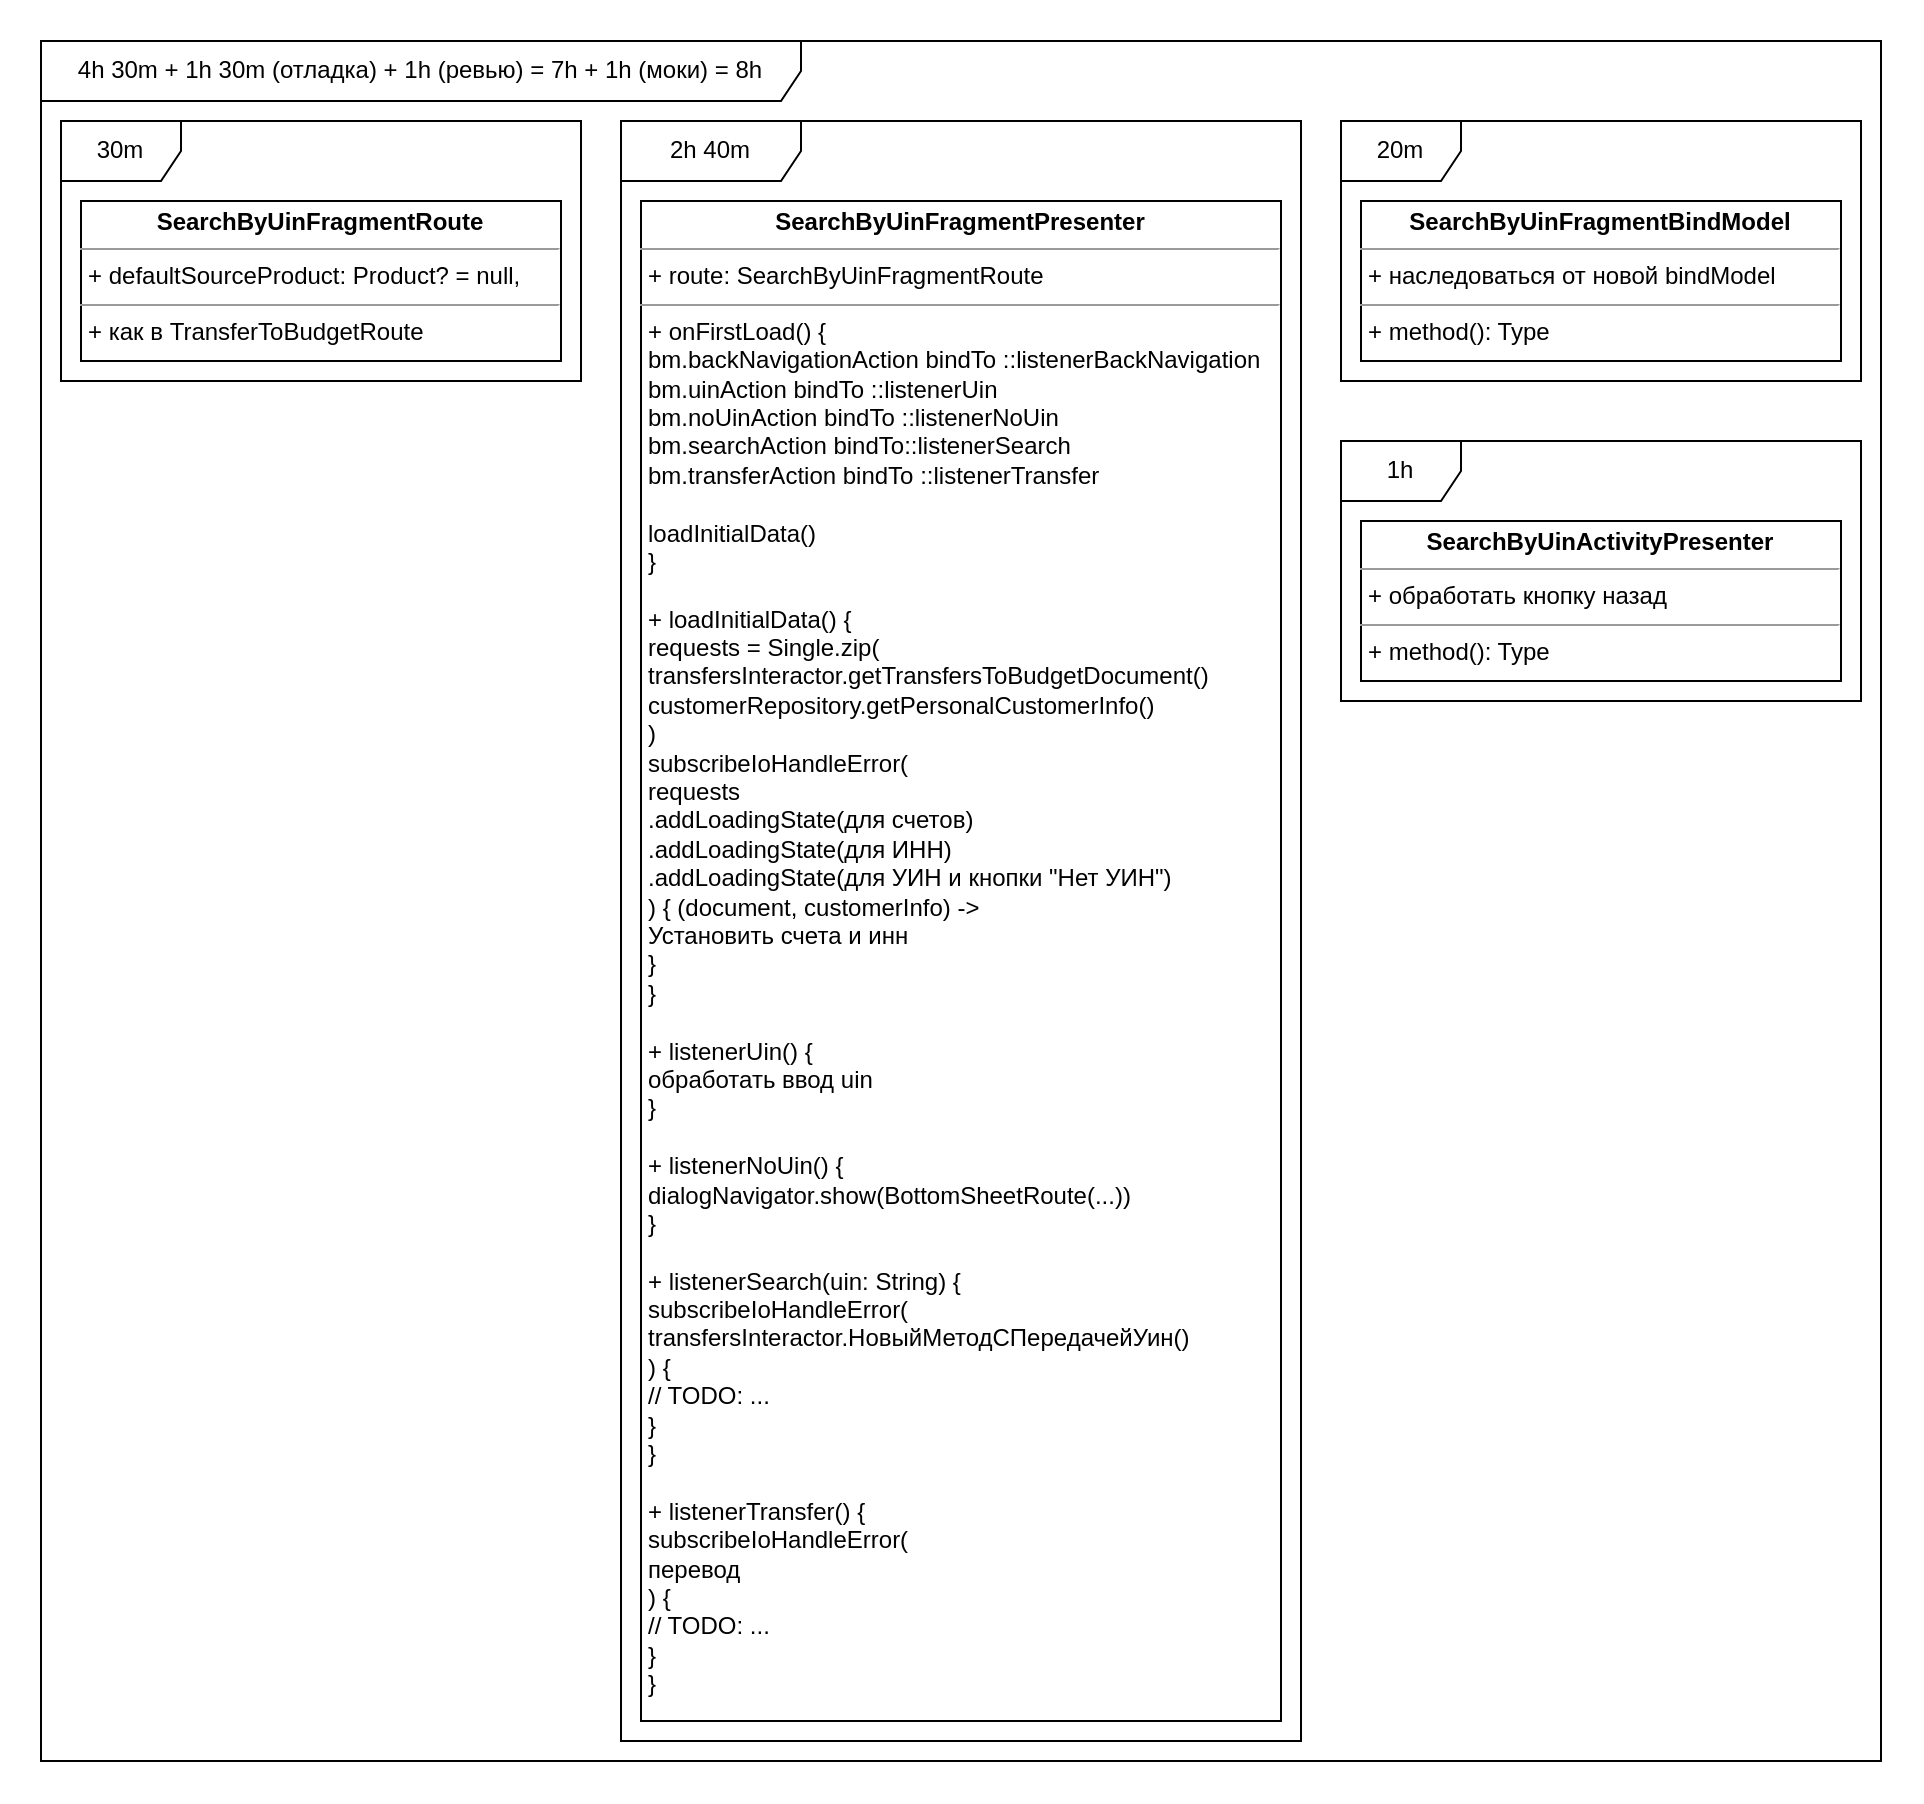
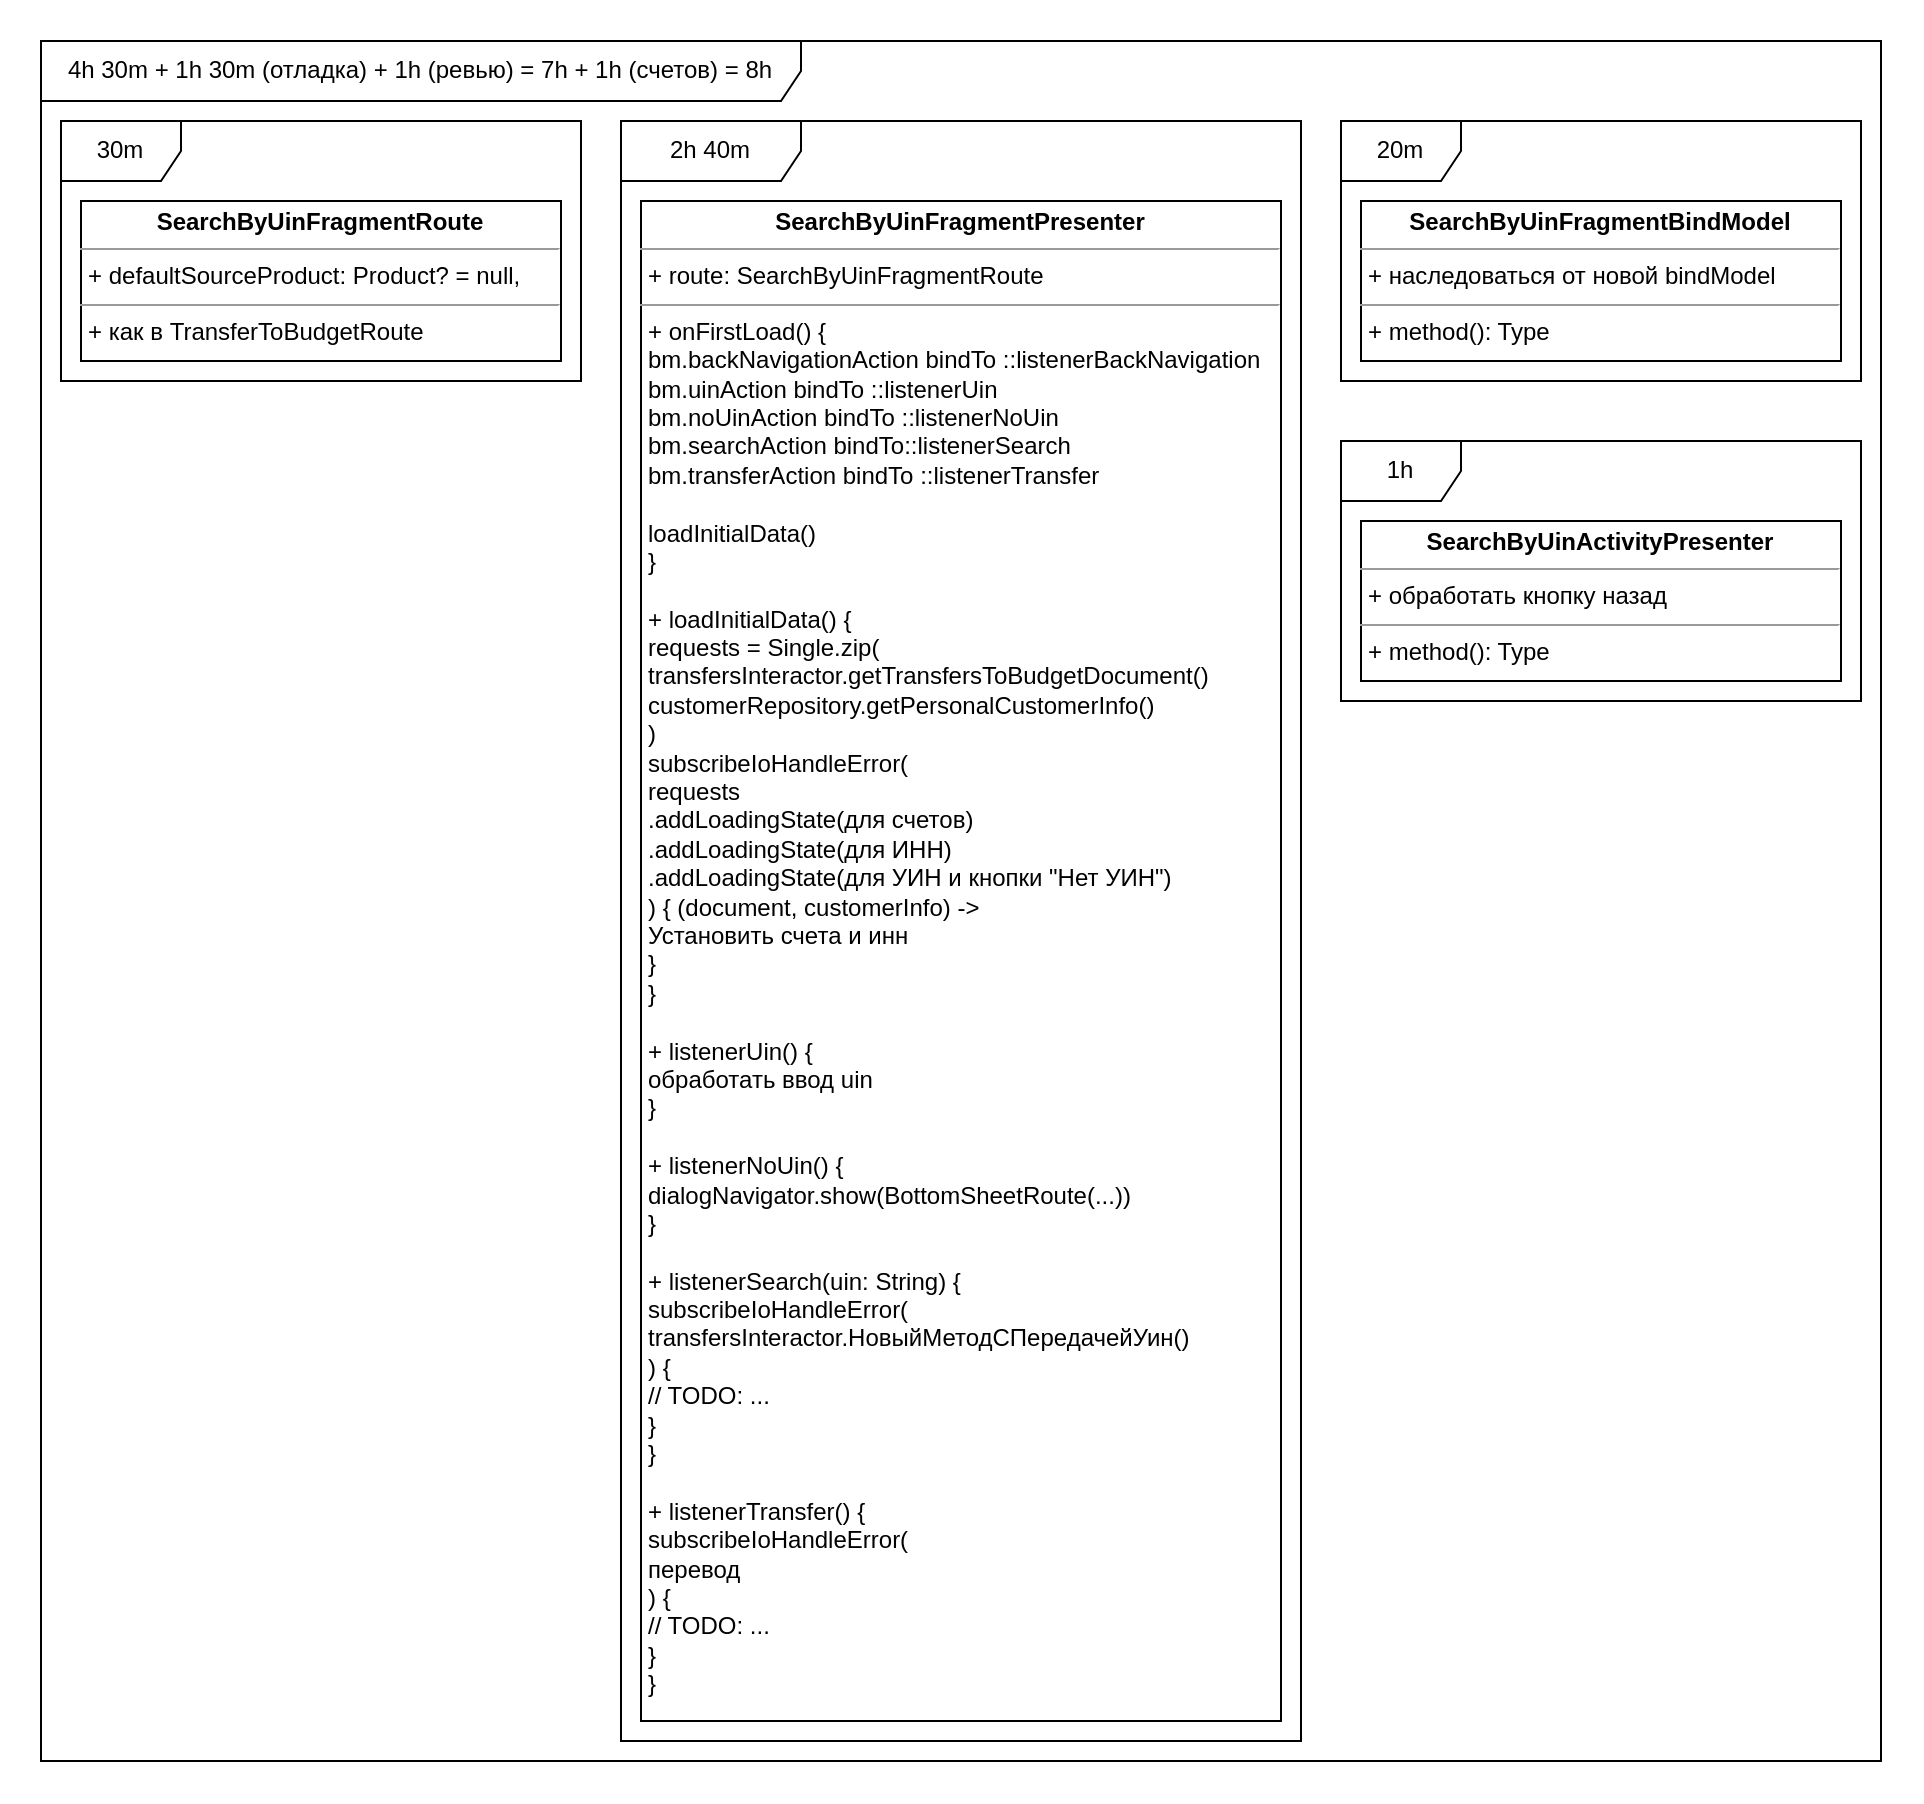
node "4h 30m + 1h 30m (отладка) + 1h (ревью) = 7h + 1h (моки) = 8h": label "4h 30m + 1h 30m (отладка) + 1h (ревью) = 7h + 1h (моки) = 8h" -> "4h 30m + 1h 30m (отладка) + 1h (ревью) = 7h + 1h (счетов) = 8h"
